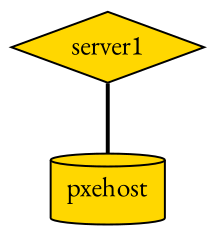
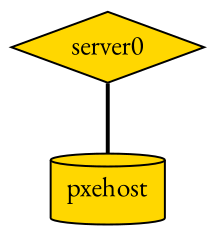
node "server1": label "server1" -> "server0"
